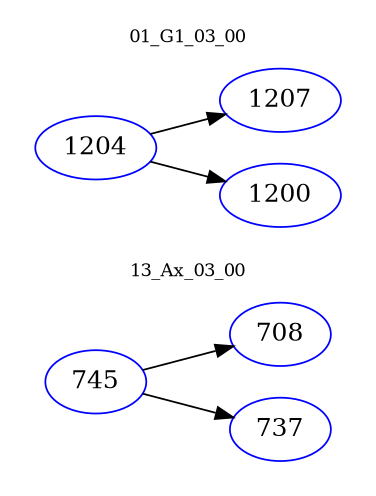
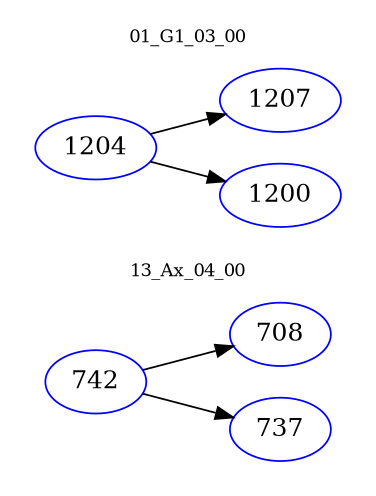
cluster "13_Ax_03_00": label "13_Ax_03_00" -> "13_Ax_04_00"
node "745": label "745" -> "742"
